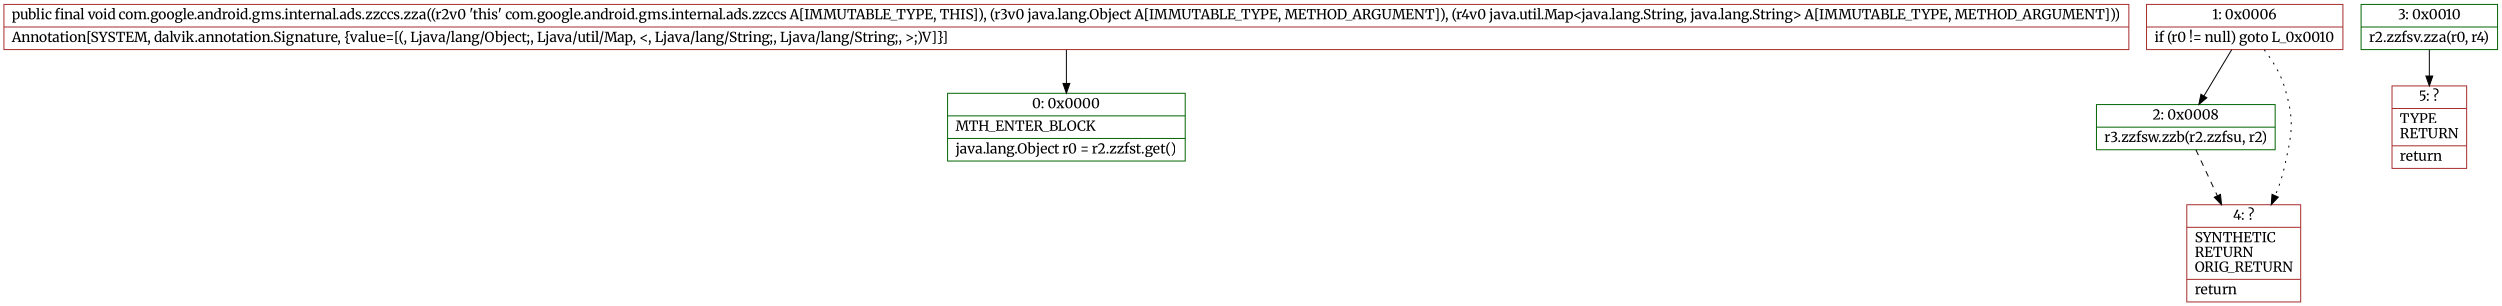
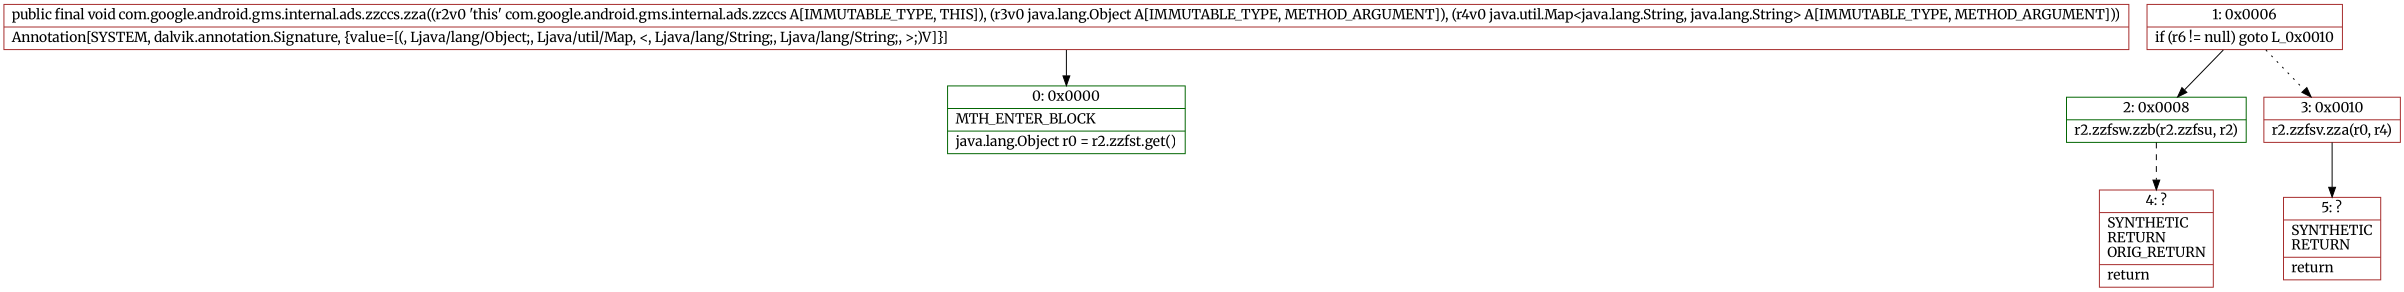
node "3: 0x0010": color darkgreen -> brown
node "1: 0x0006": text "if (r0 != null) goto L_0x0010" -> "if (r6 != null) goto L_0x0010"
node "5: ?": text "TYPE" -> "SYNTHETIC"
edge "1: 0x0006" -> "4: ?": now "1: 0x0006" -> "3: 0x0010"
node "2: 0x0008": text "r3.zzfsw.zzb(r2.zzfsu, r2)" -> "r2.zzfsw.zzb(r2.zzfsu, r2)"
